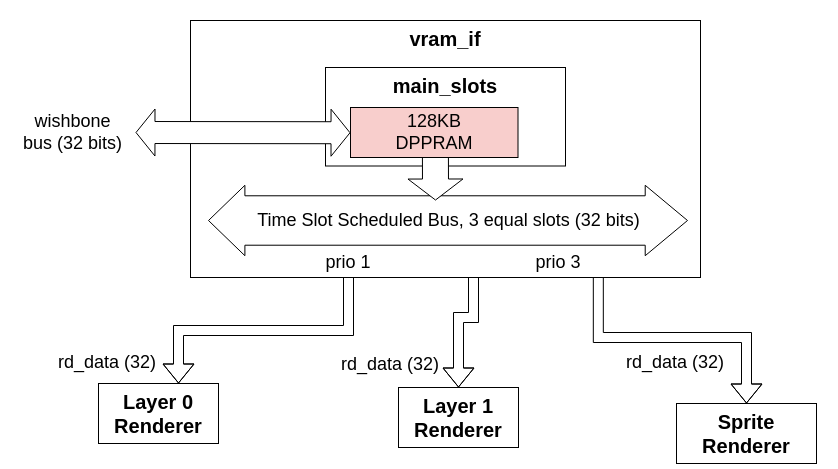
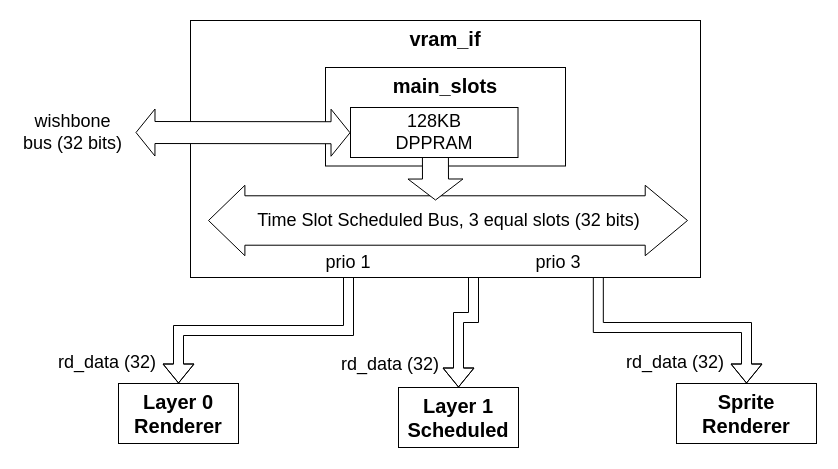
node "128KB DPPRAM": fillcolor #f8cecc -> #ffffff
node "Layer 0 Renderer": moved (159, 414) -> (179, 414)
node "Layer 1 Renderer": label "Layer 1 Renderer" -> "Layer 1 Scheduled"
node "SpriteRenderer": moved (747, 434) -> (747, 414)
